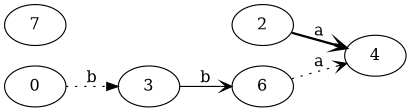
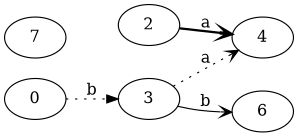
edge "6" -> "4": now "3" -> "4"
